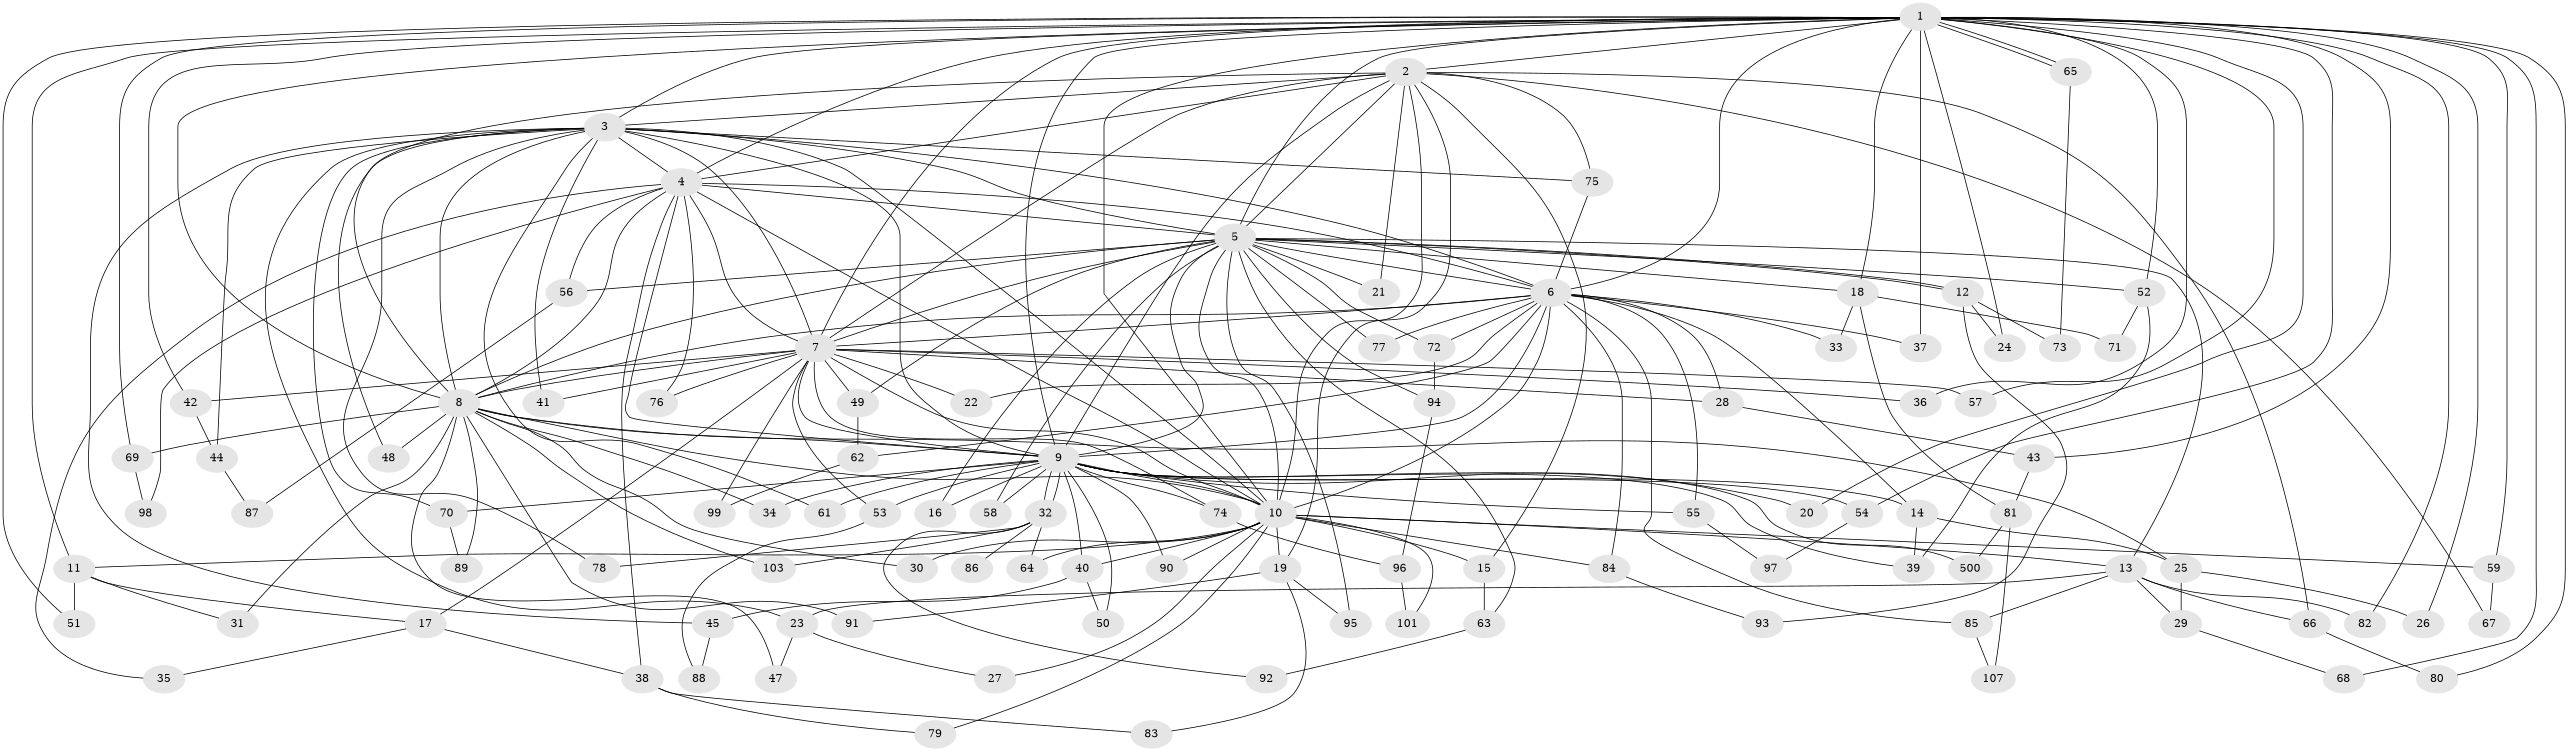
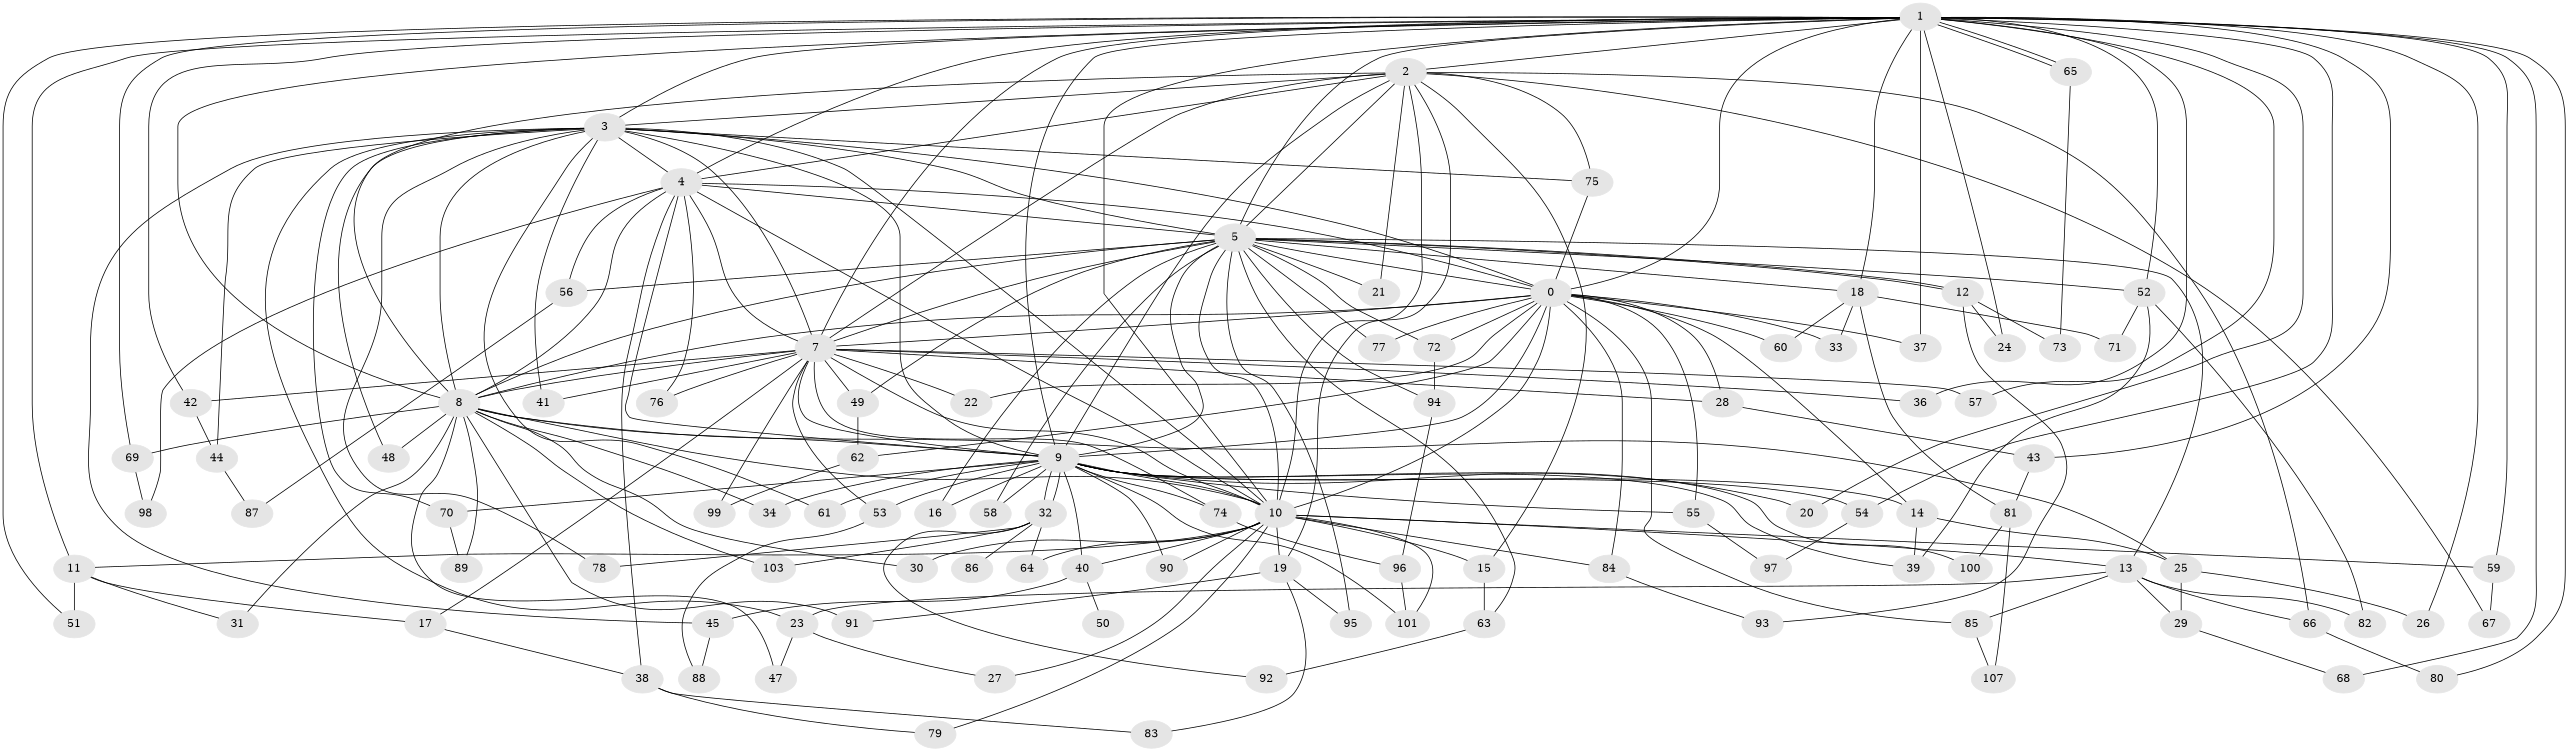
edge "1" -- "82": now "52" -- "82"
node "6": label "6" -> "0"
node "60": added
edge "9" -- "50": now "9" -- "101"
node "500": label "500" -> "100"
node "35": removed
